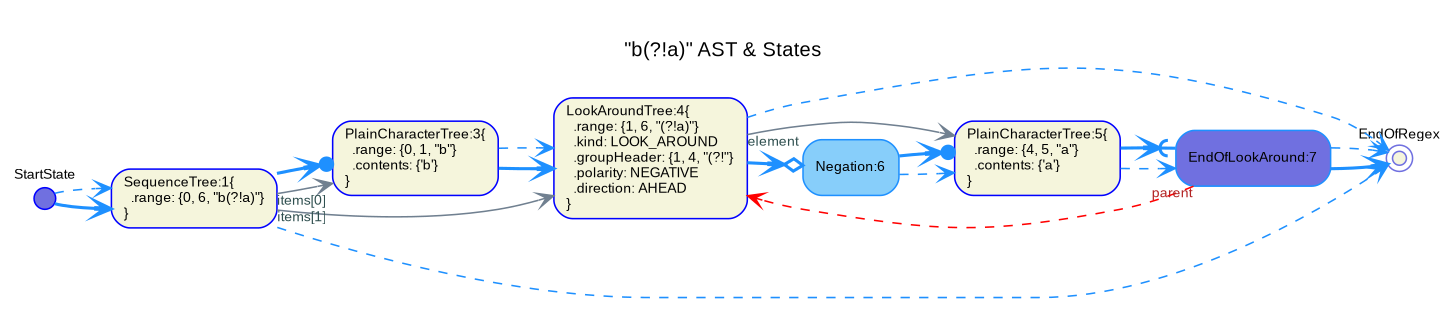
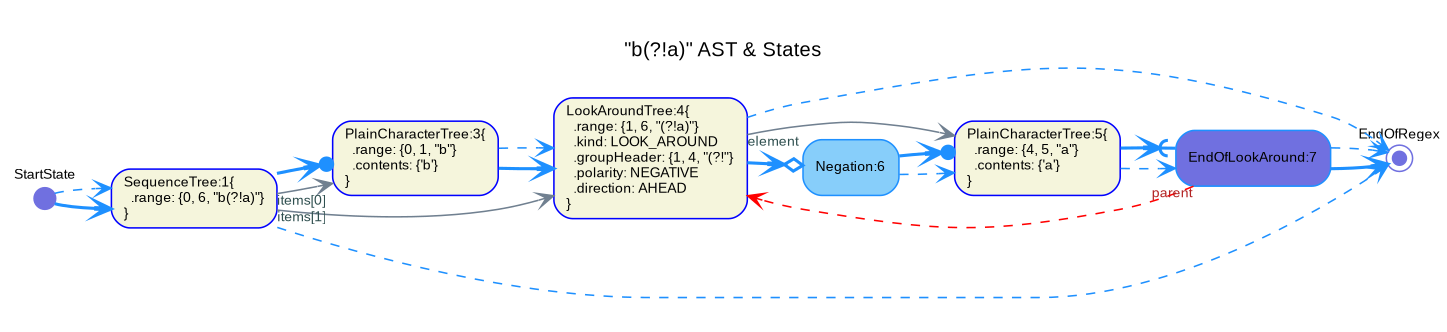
node "EndOfRegex": fillcolor Beige -> #7070e0
node "StartState": color Blue -> #7070e0
